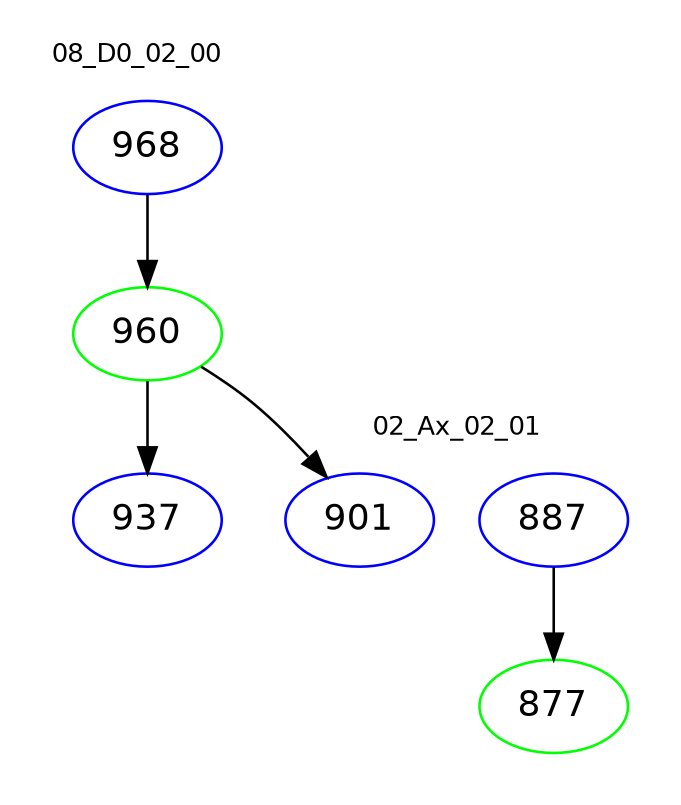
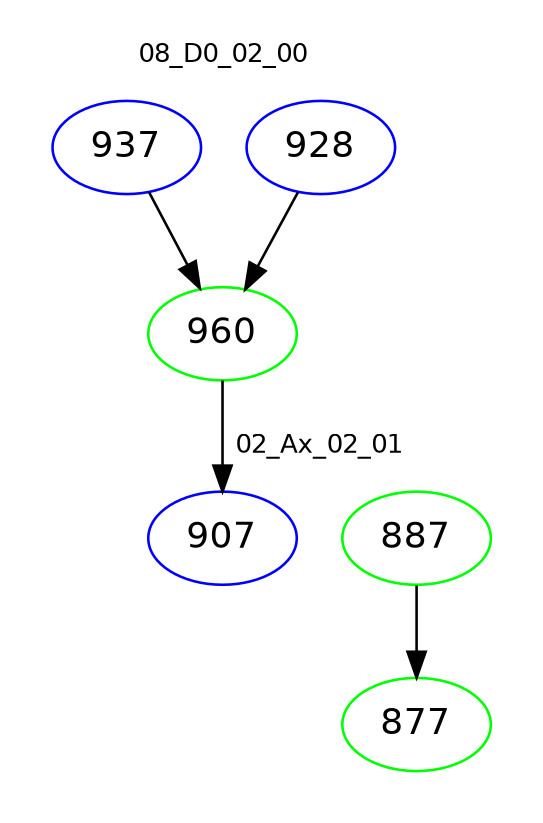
node "968": label "968" -> "928"
edge "960" -> "937": reversed
node "901": label "901" -> "907"
node "887": color blue -> green
